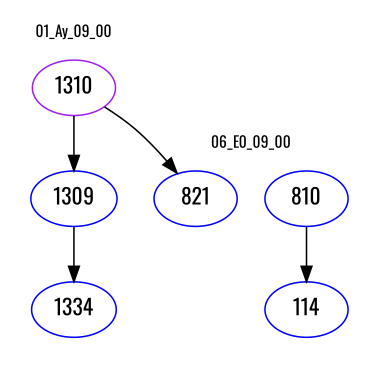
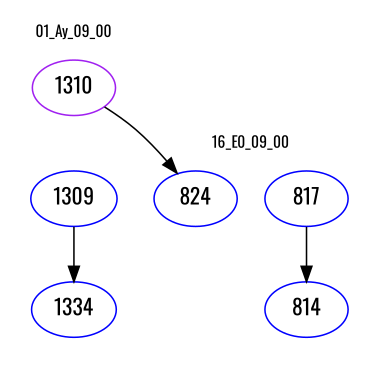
edge "1310" -> "1309": removed
cluster "06_E0_09_00": label "06_E0_09_00" -> "16_E0_09_00"
node "821": label "821" -> "824"
node "810": label "810" -> "817"
node "114": label "114" -> "814"
